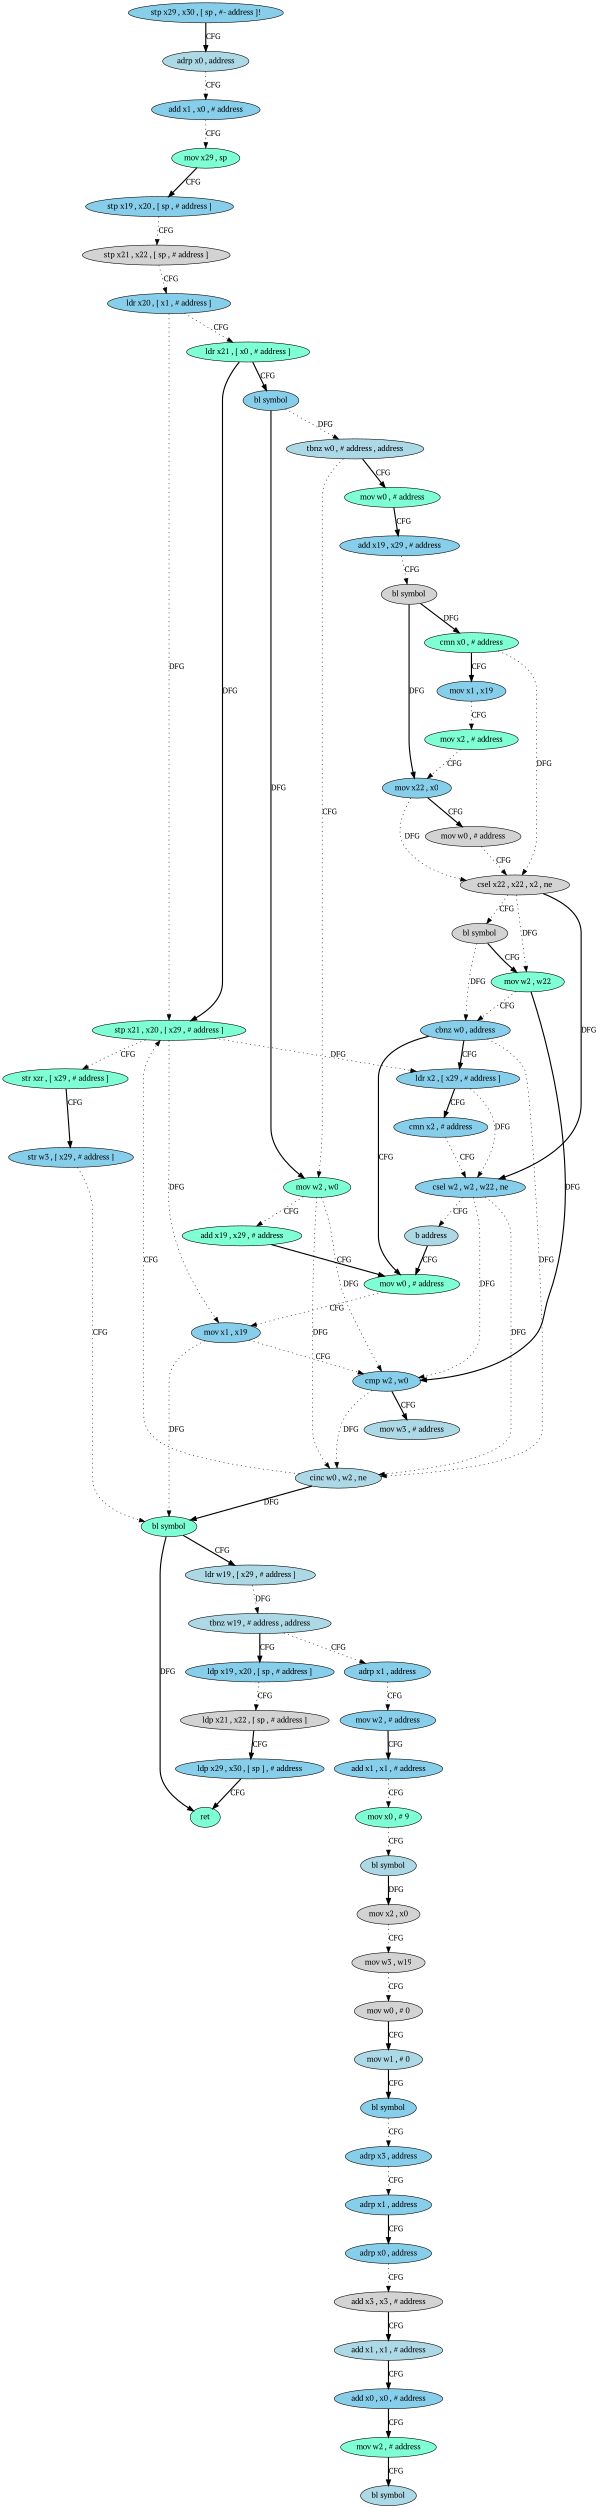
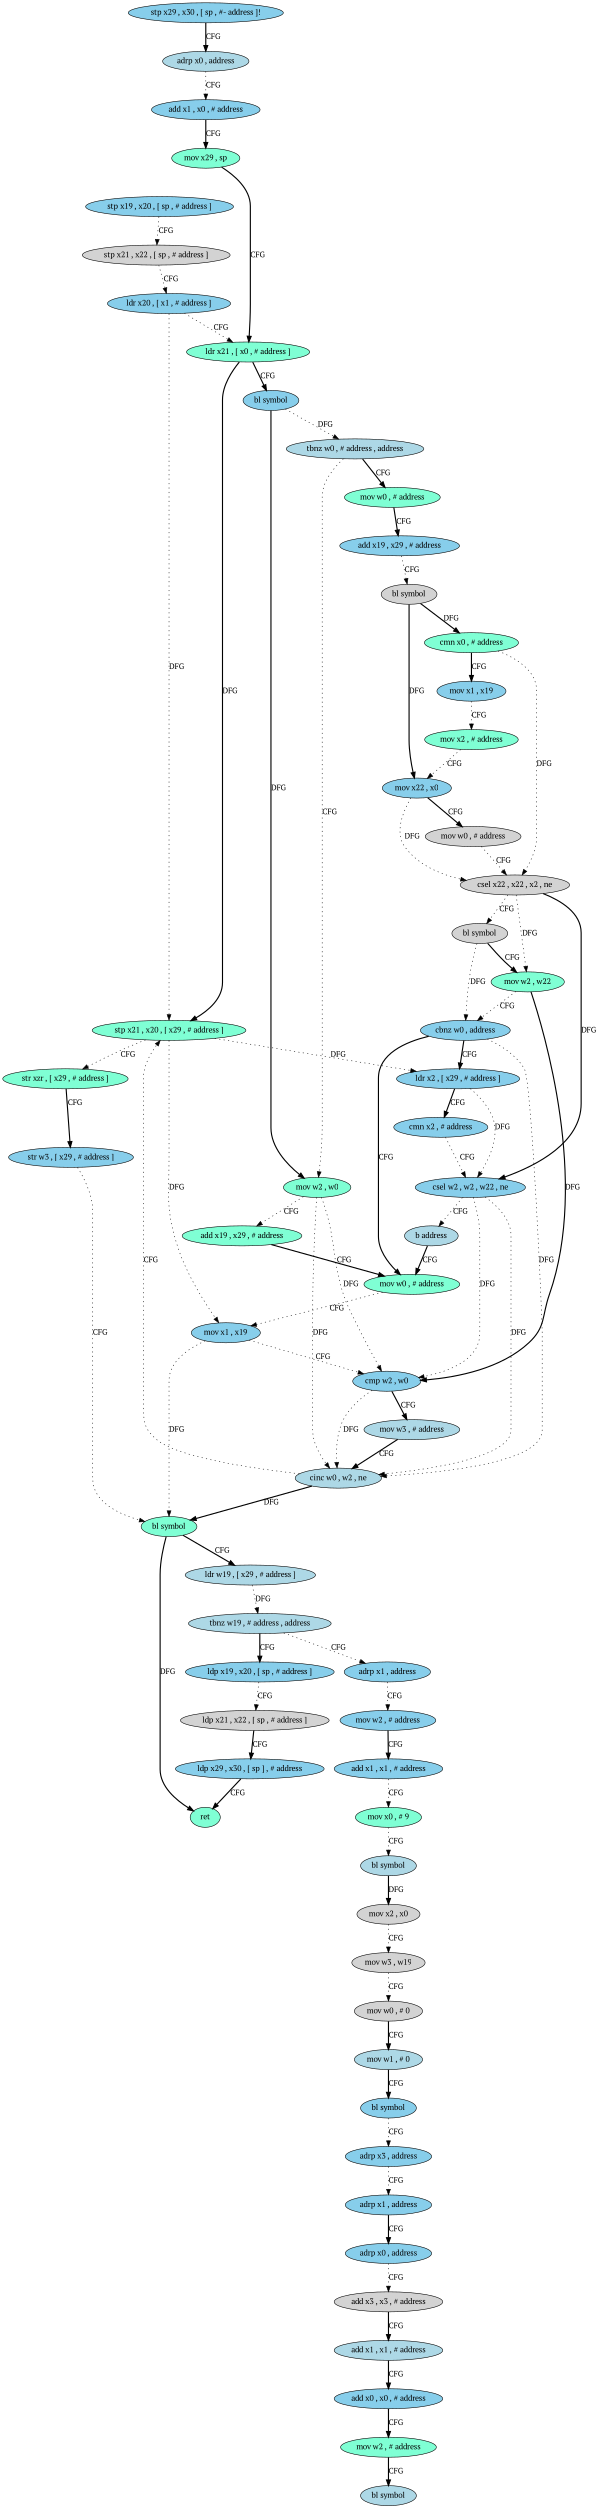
edge "add x1 , x0 , # address" -> "mov x29 , sp": style dotted -> bold
edge "mov x29 , sp" -> "stp x19 , x20 , [ sp , # address ]": now "mov x29 , sp" -> "ldr x21 , [ x0 , # address ]"
edge "mov w3 , # address" -> "cinc w0 , w2 , ne": added, label "CFG"
